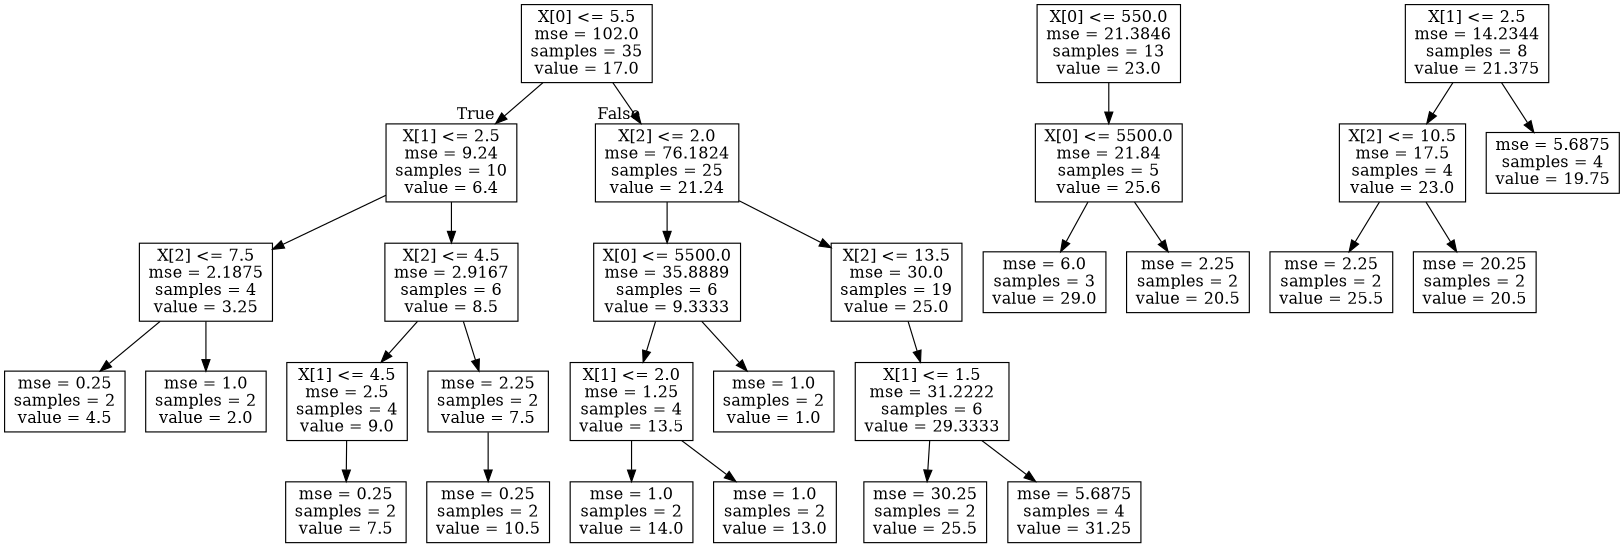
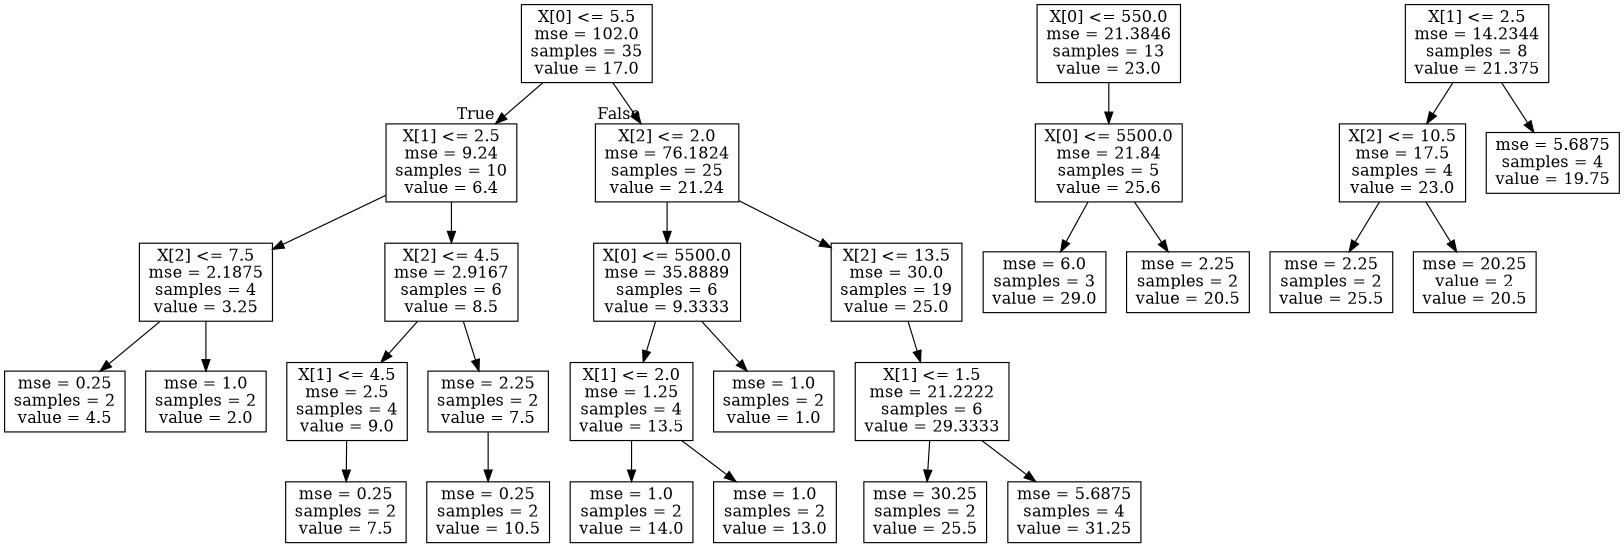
node "mse = 20.25 samples = 2 value = 20.5": label "mse = 20.25 samples = 2 value = 20.5" -> "mse = 20.25 value = 2 value = 20.5"
node "X[1] <= 1.5 mse = 31.2222 samples = 6 value = 29.3333": label "X[1] <= 1.5 mse = 31.2222 samples = 6 value = 29.3333" -> "X[1] <= 1.5 mse = 21.2222 samples = 6 value = 29.3333"
